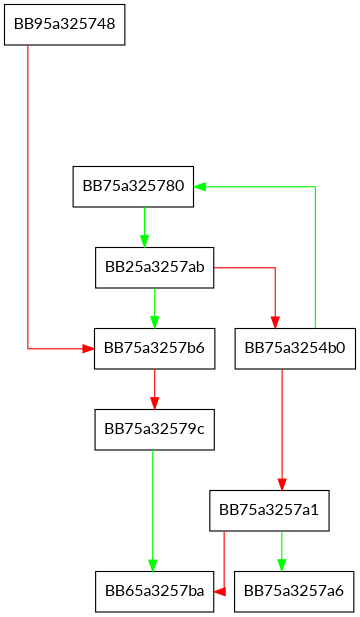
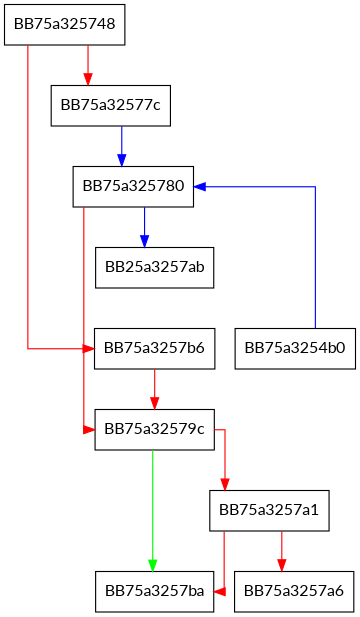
node "BB95a325748": label "BB95a325748" -> "BB75a325748"
node "BB75a32577c": added
edge "BB75a3254b0" -> "BB75a325780": color green -> blue
edge "BB75a325780" -> "BB25a3257ab": color green -> blue
edge "BB25a3257ab" -> "BB75a3254b0": removed
edge "BB25a3257ab" -> "BB75a3257b6": removed
edge "BB75a325780" -> "BB75a32579c": added
edge "BB75a3254b0" -> "BB75a3257a1": now "BB75a32579c" -> "BB75a3257a1"
edge "BB75a3257a1" -> "BB75a3257a6": color green -> red
node "BB65a3257ba": label "BB65a3257ba" -> "BB75a3257ba"
